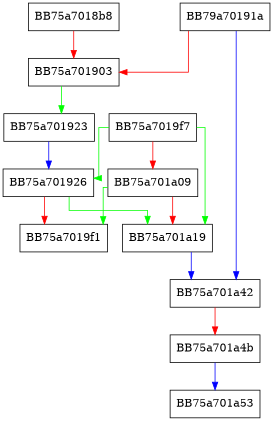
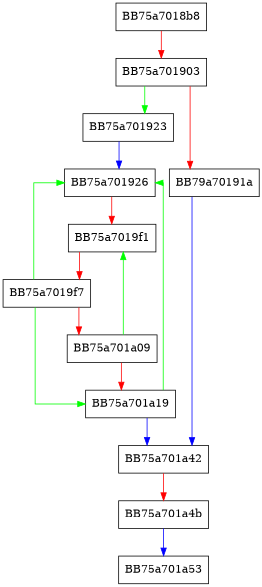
edge "BB79a70191a" -> "BB75a701903": reversed
edge "BB75a701926" -> "BB75a701a19": reversed
edge "BB75a7019f1" -> "BB75a7019f7": added
